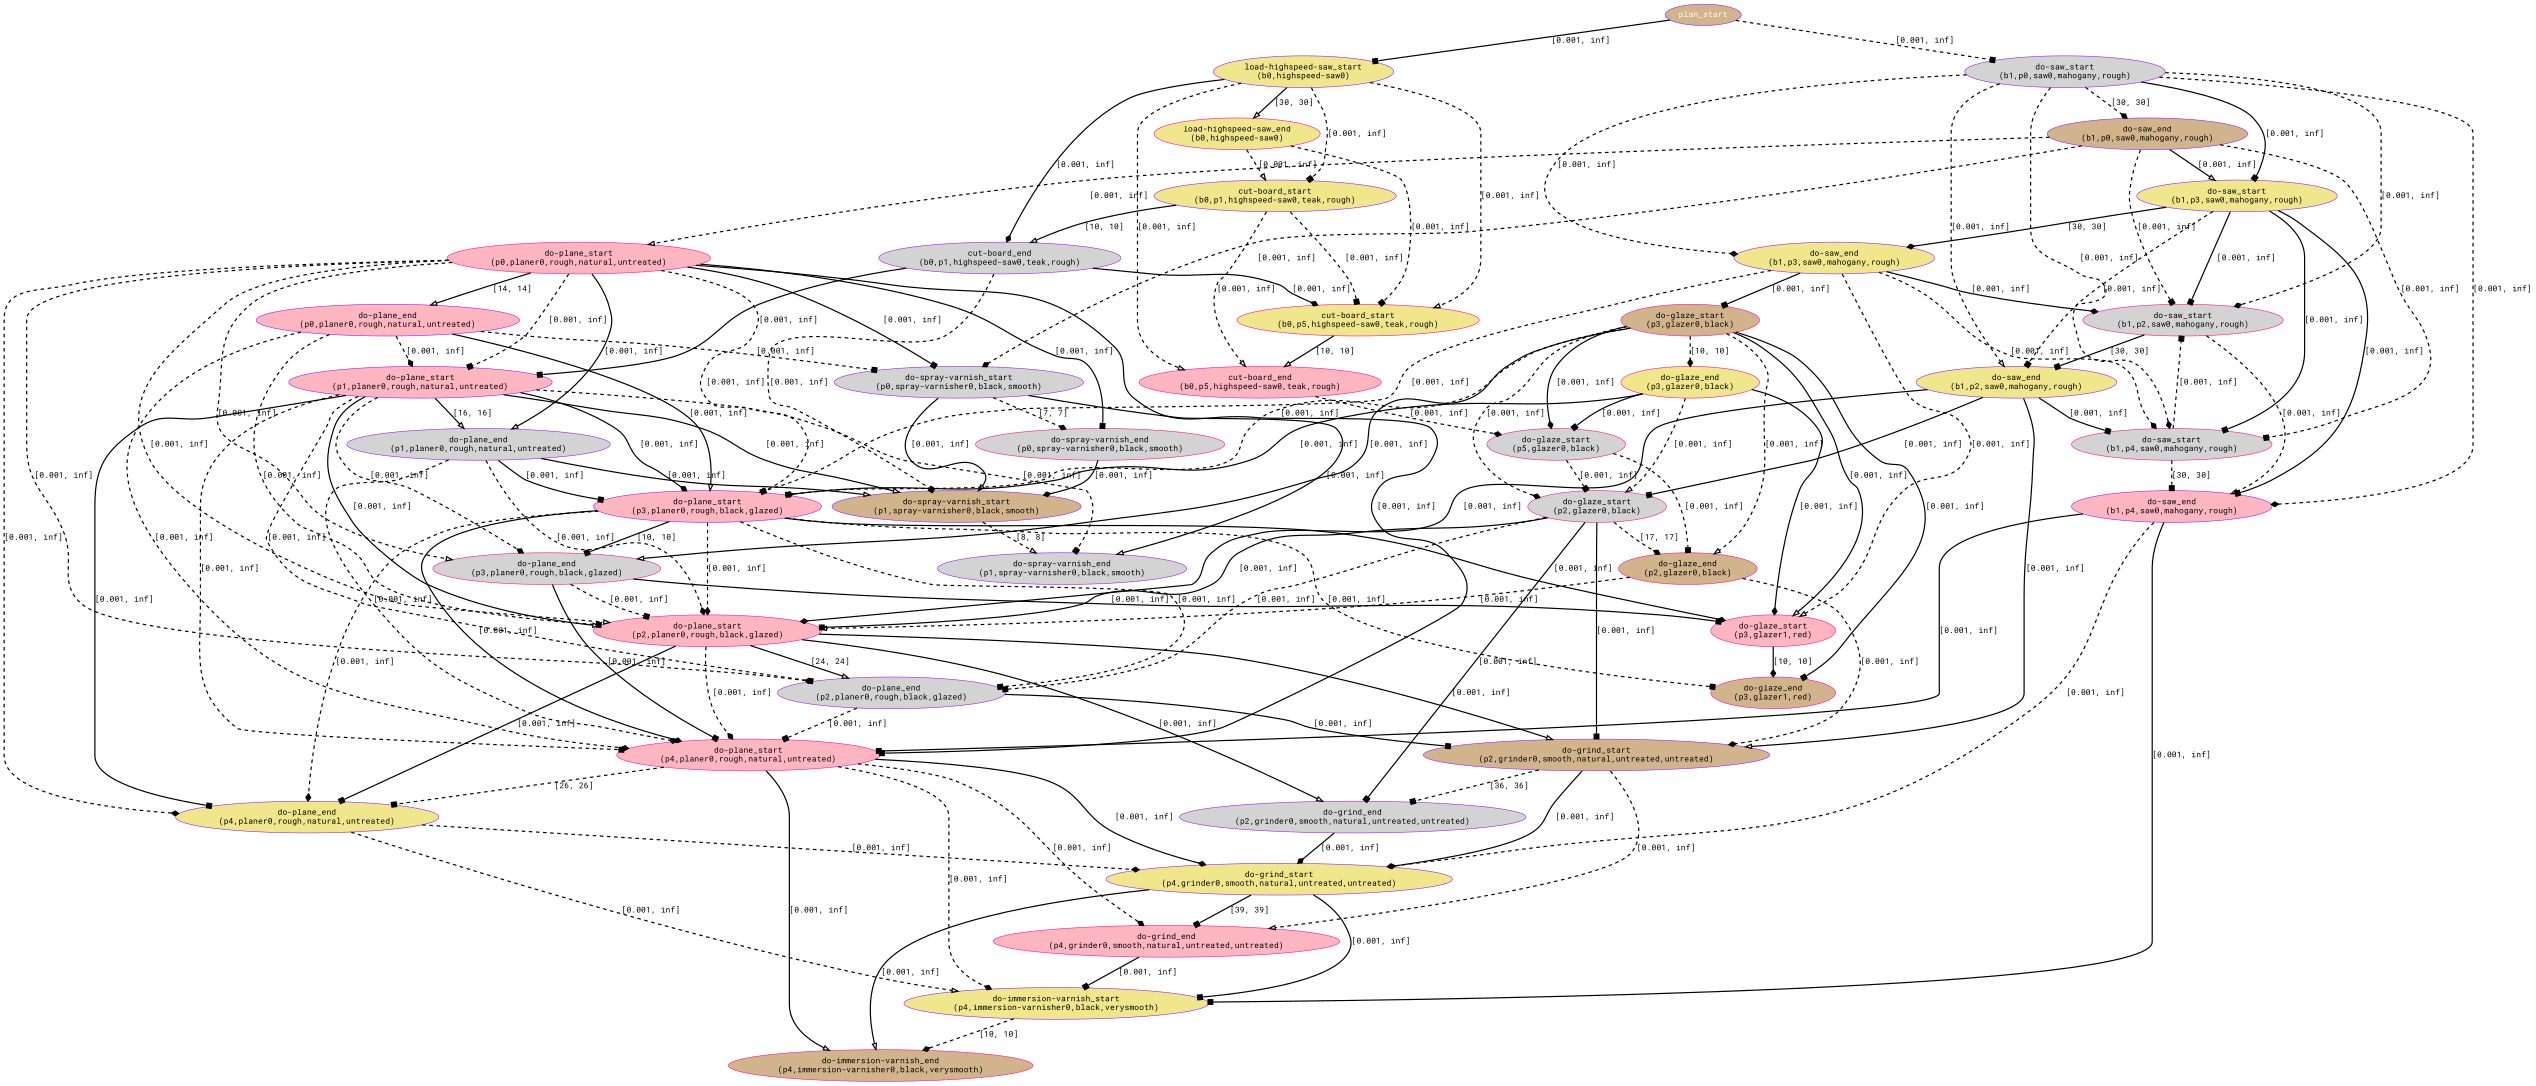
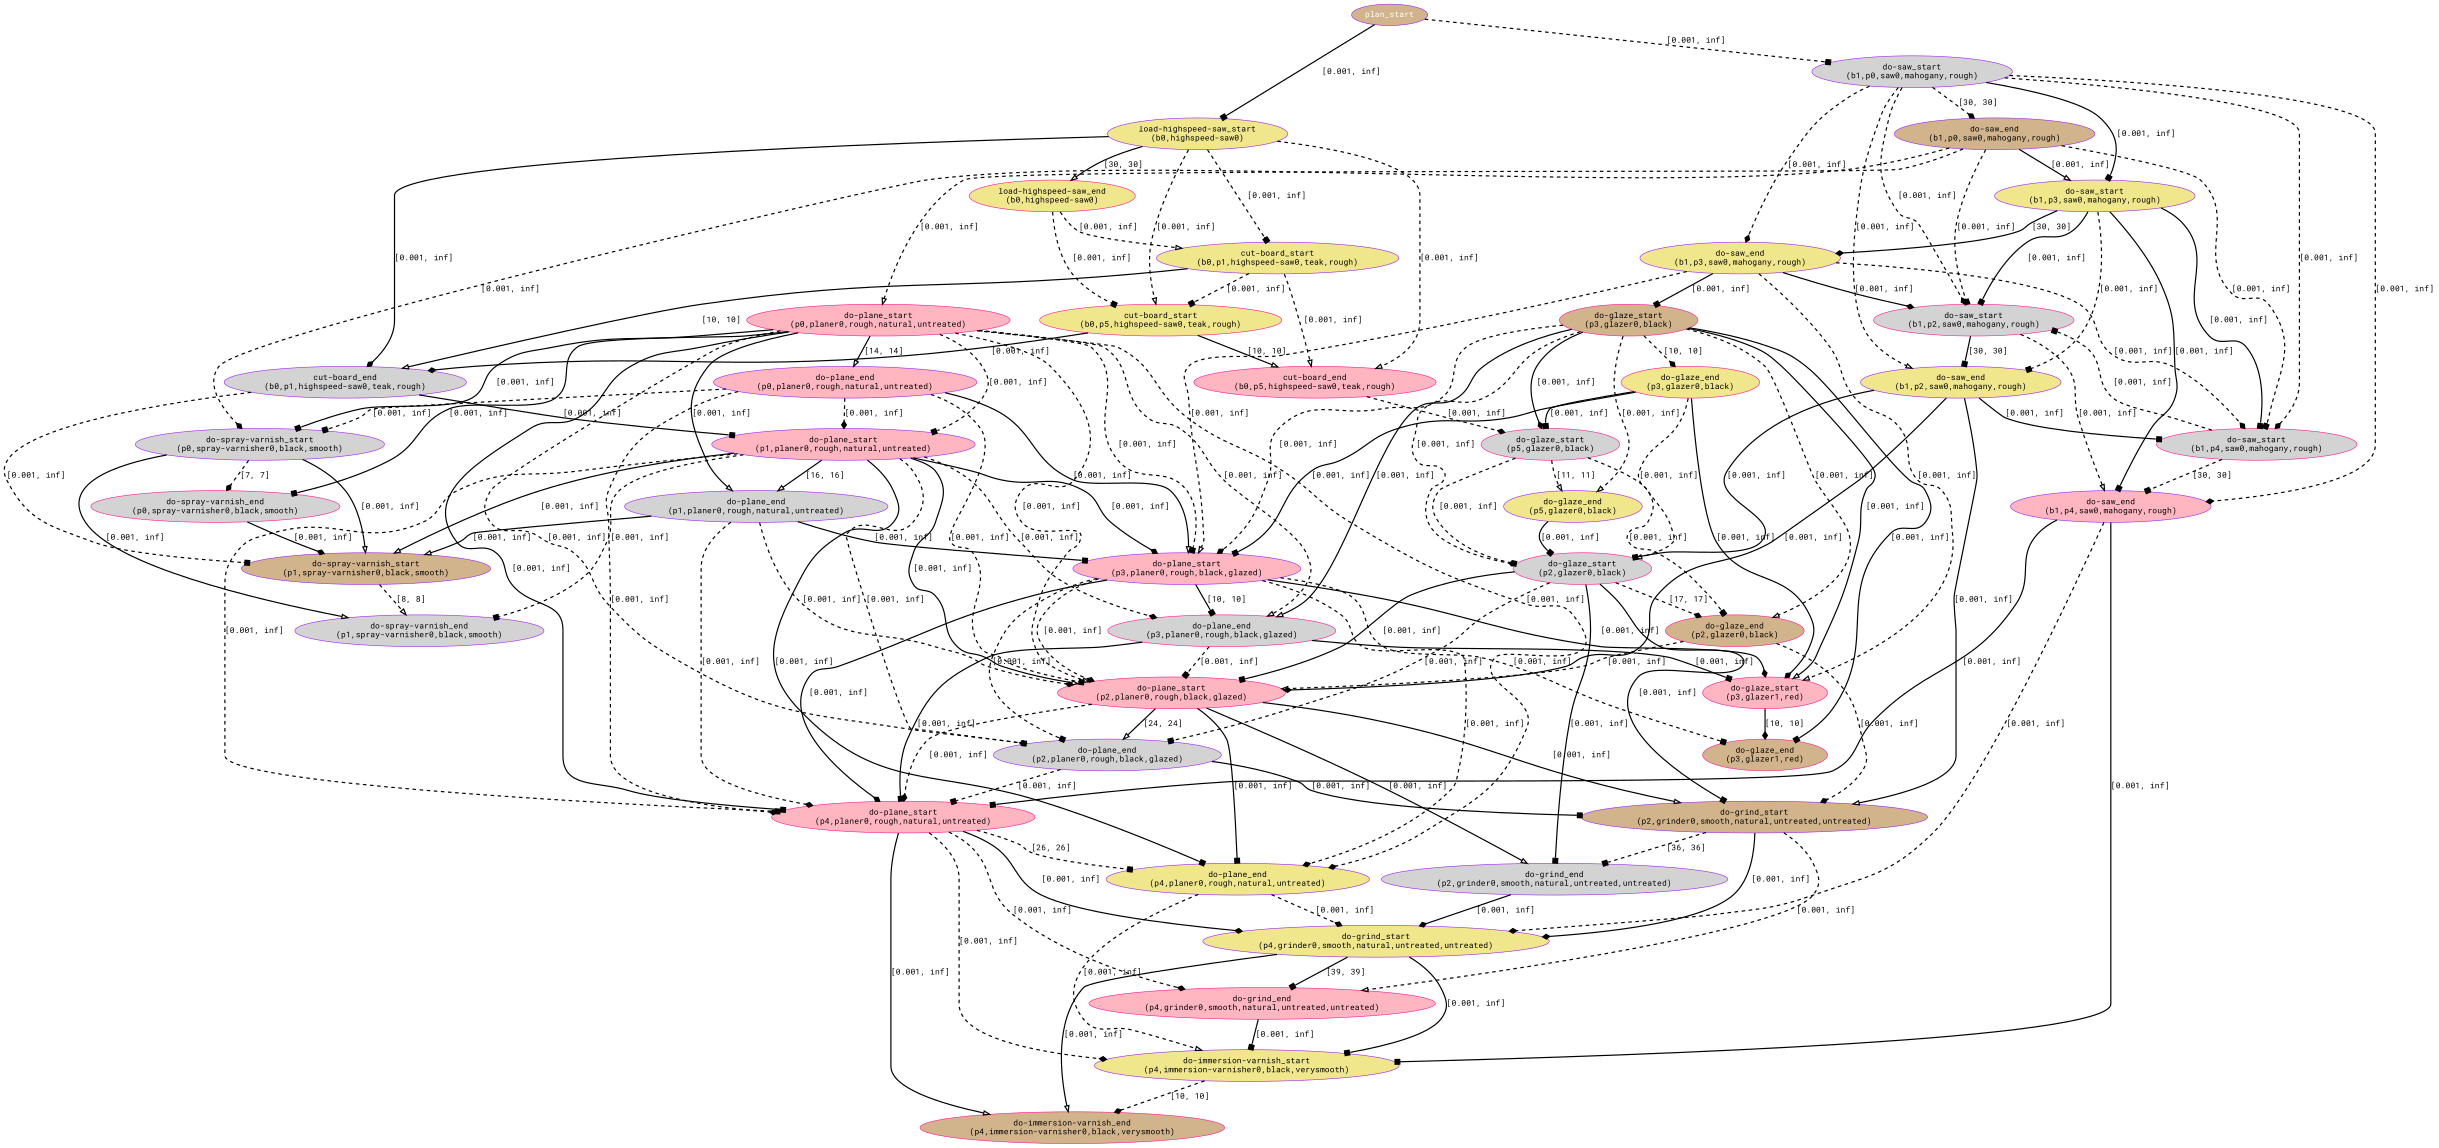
edge "cut-board_end (b0,p1,highspeed-saw0,teak,rough)" -> "cut-board_start (b0,p5,highspeed-saw0,teak,rough)": reversed
node "do-glaze_end (p5,glazer0,black)": added
